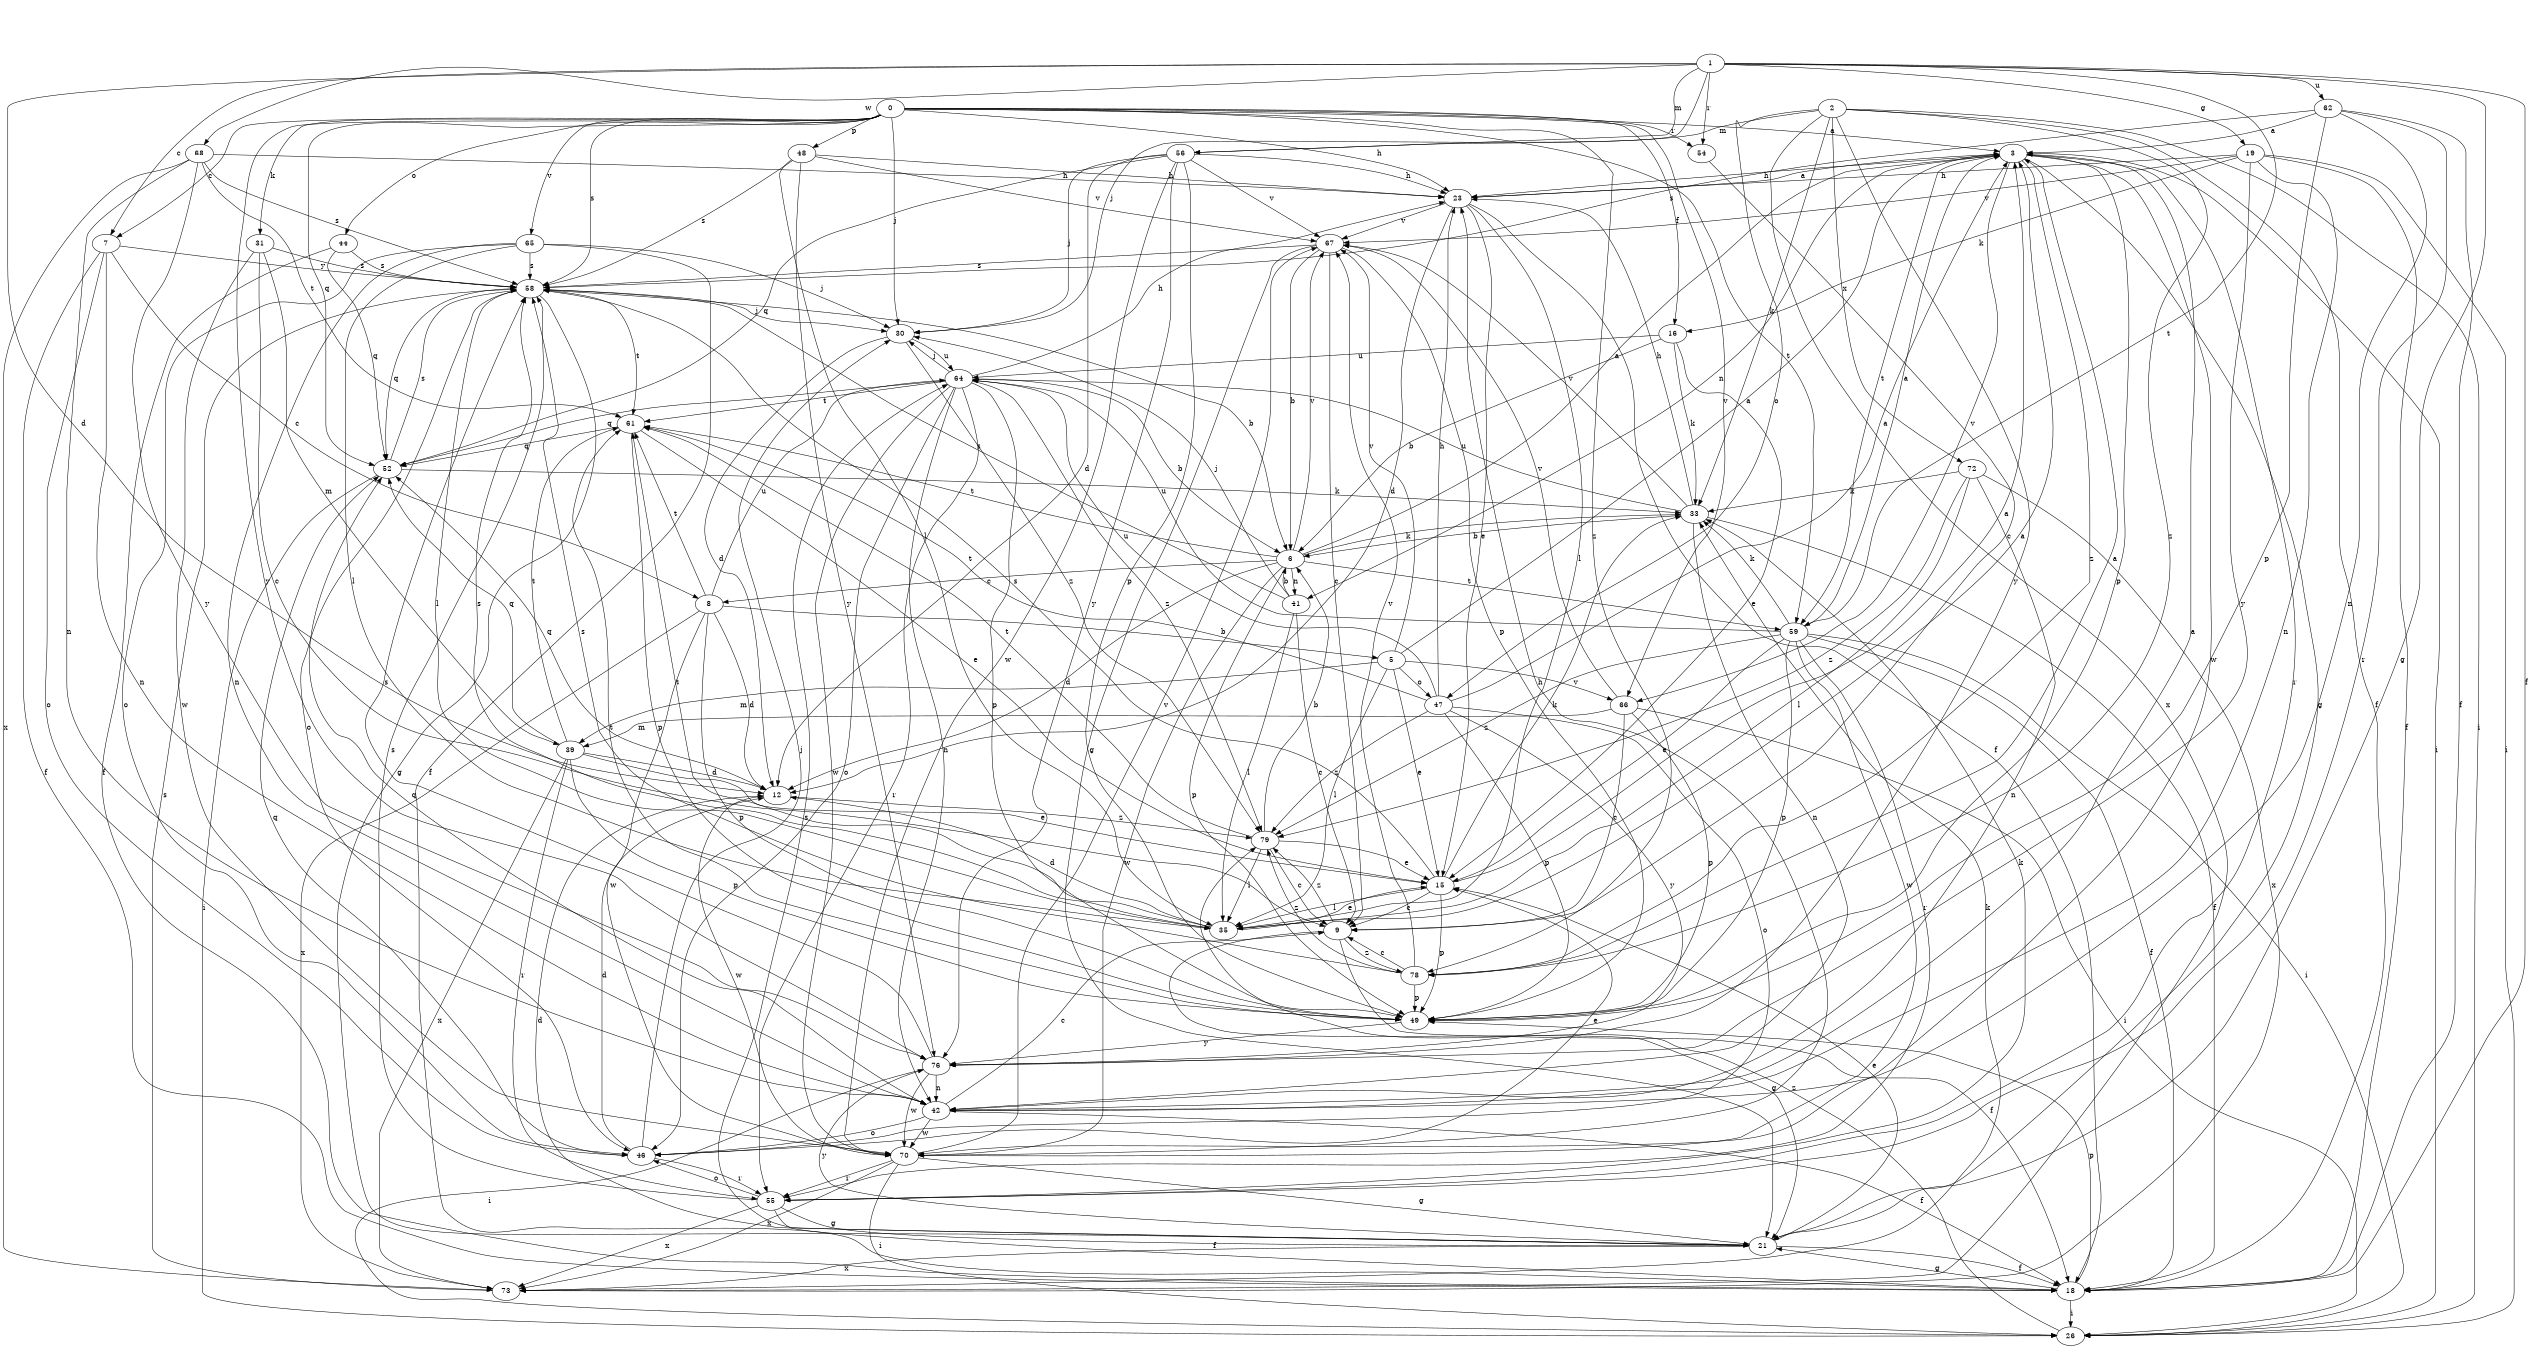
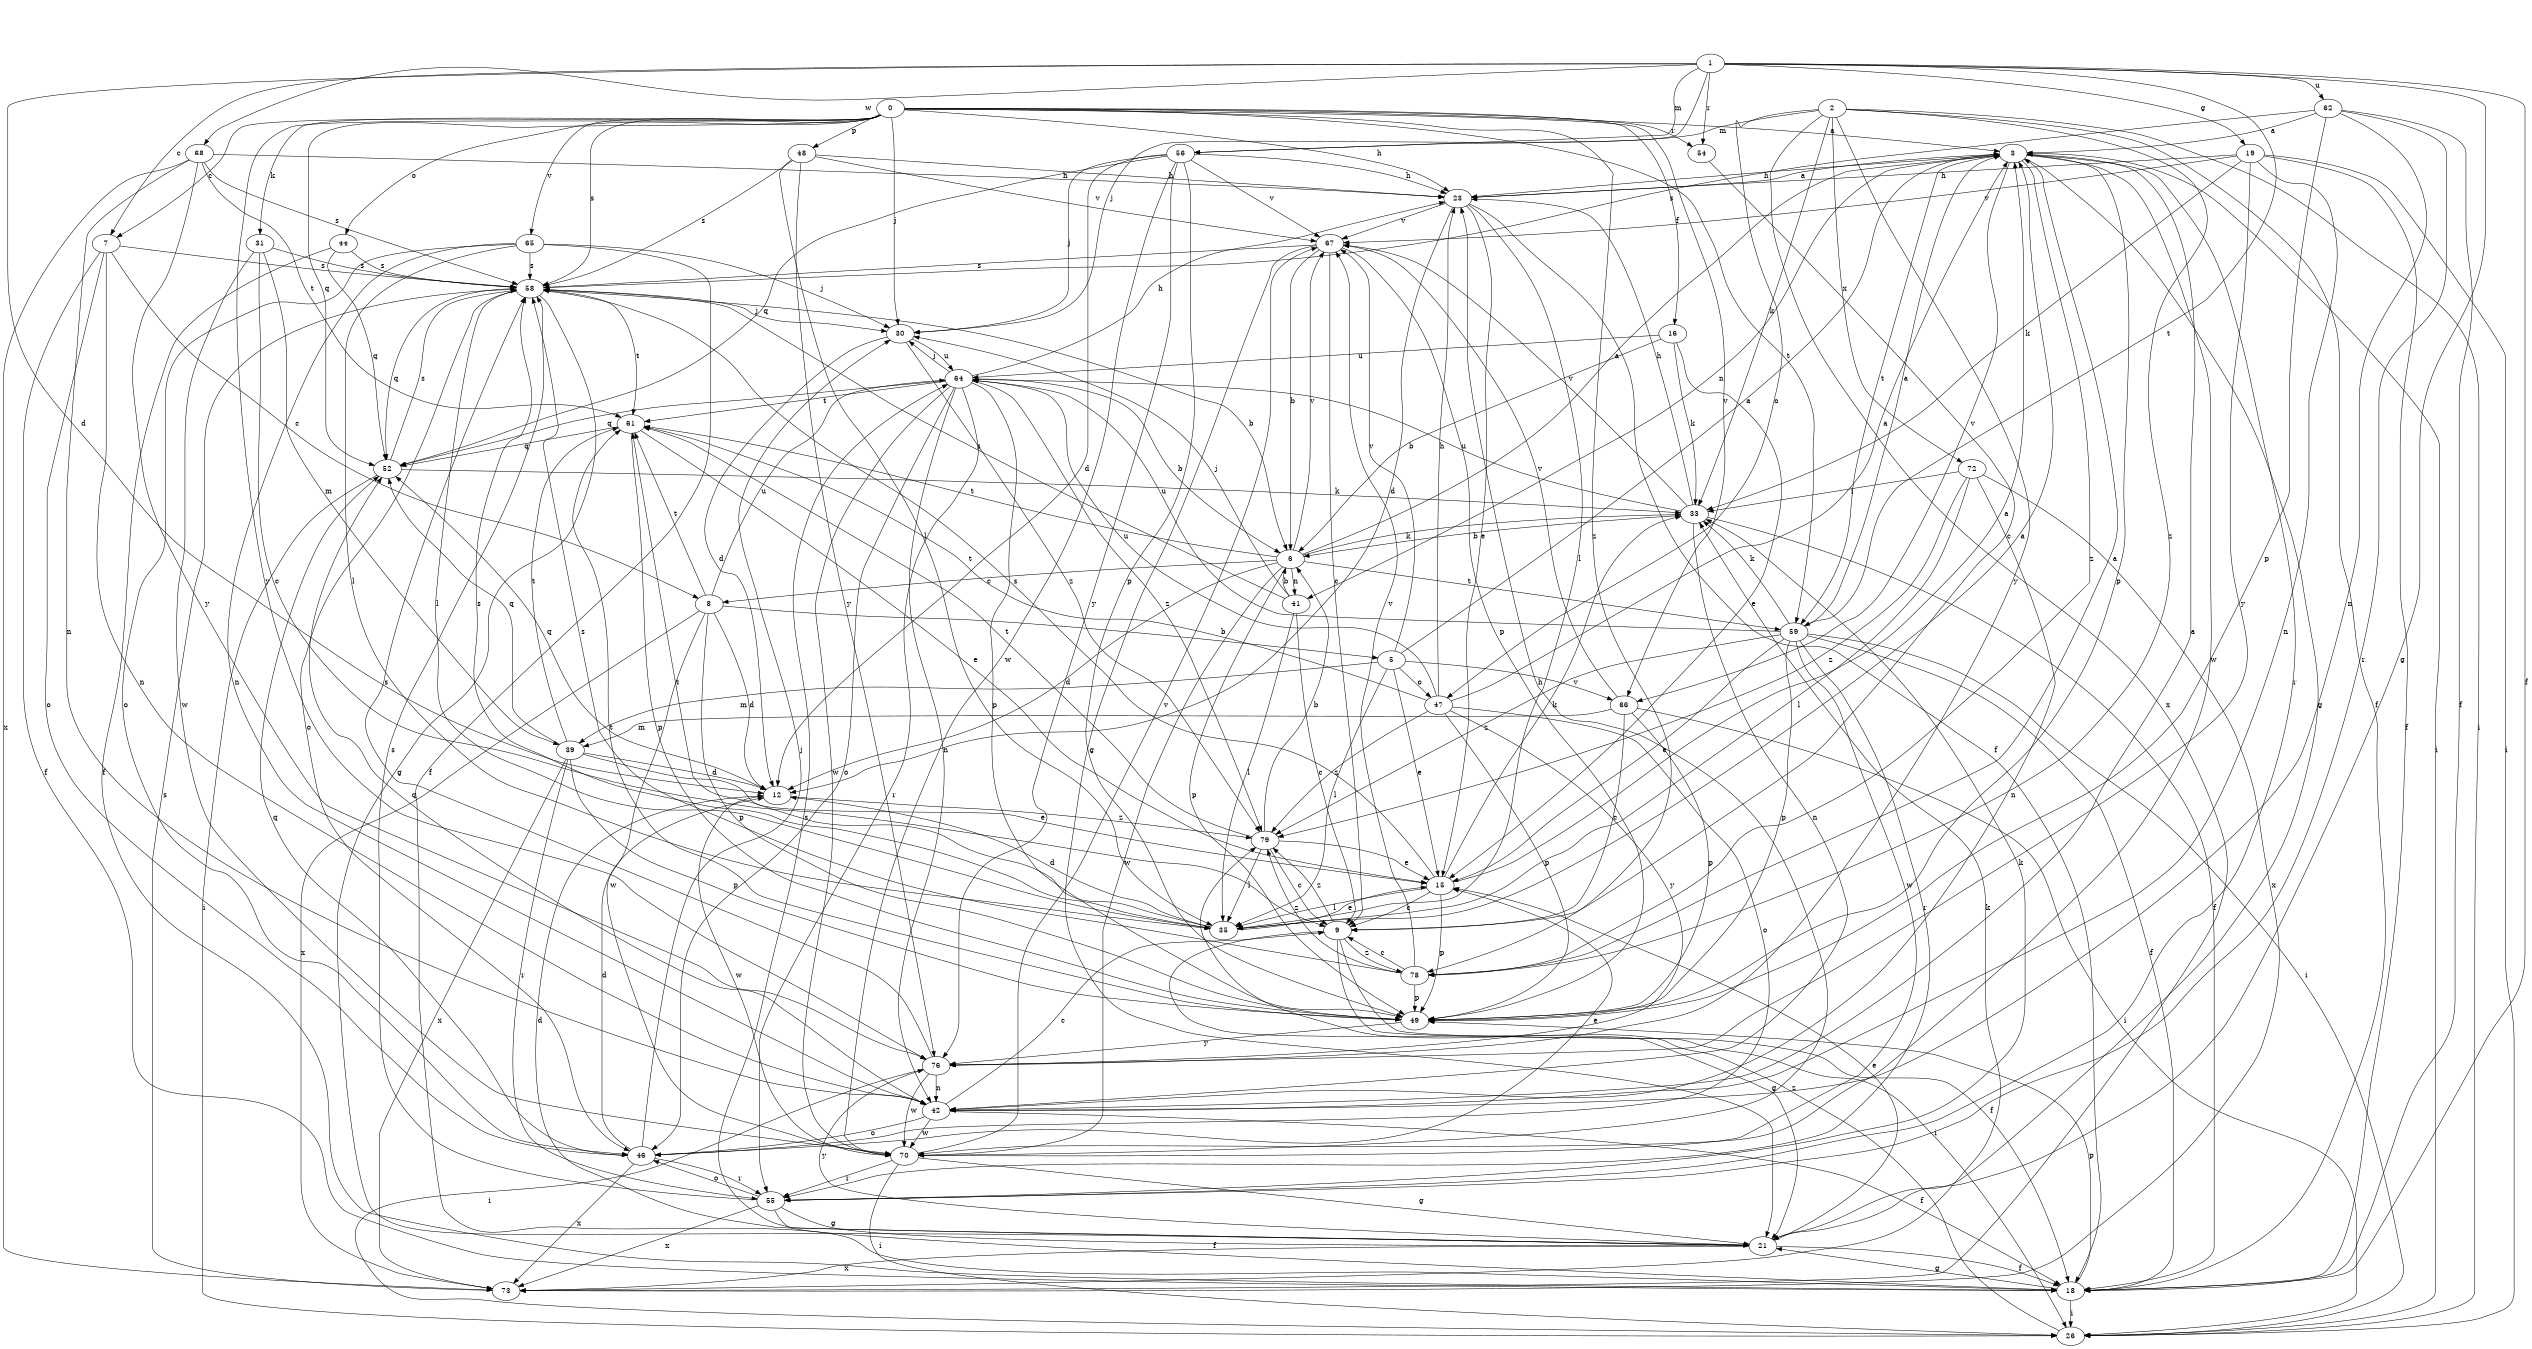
edge "19" -> "16": now "19" -> "33"
edge "7" -> "58": label "y" -> "s"
edge "72" -> "33": label "k" -> "i"
edge "9" -> "26": added, label "i"
edge "70" -> "73": now "46" -> "73"
